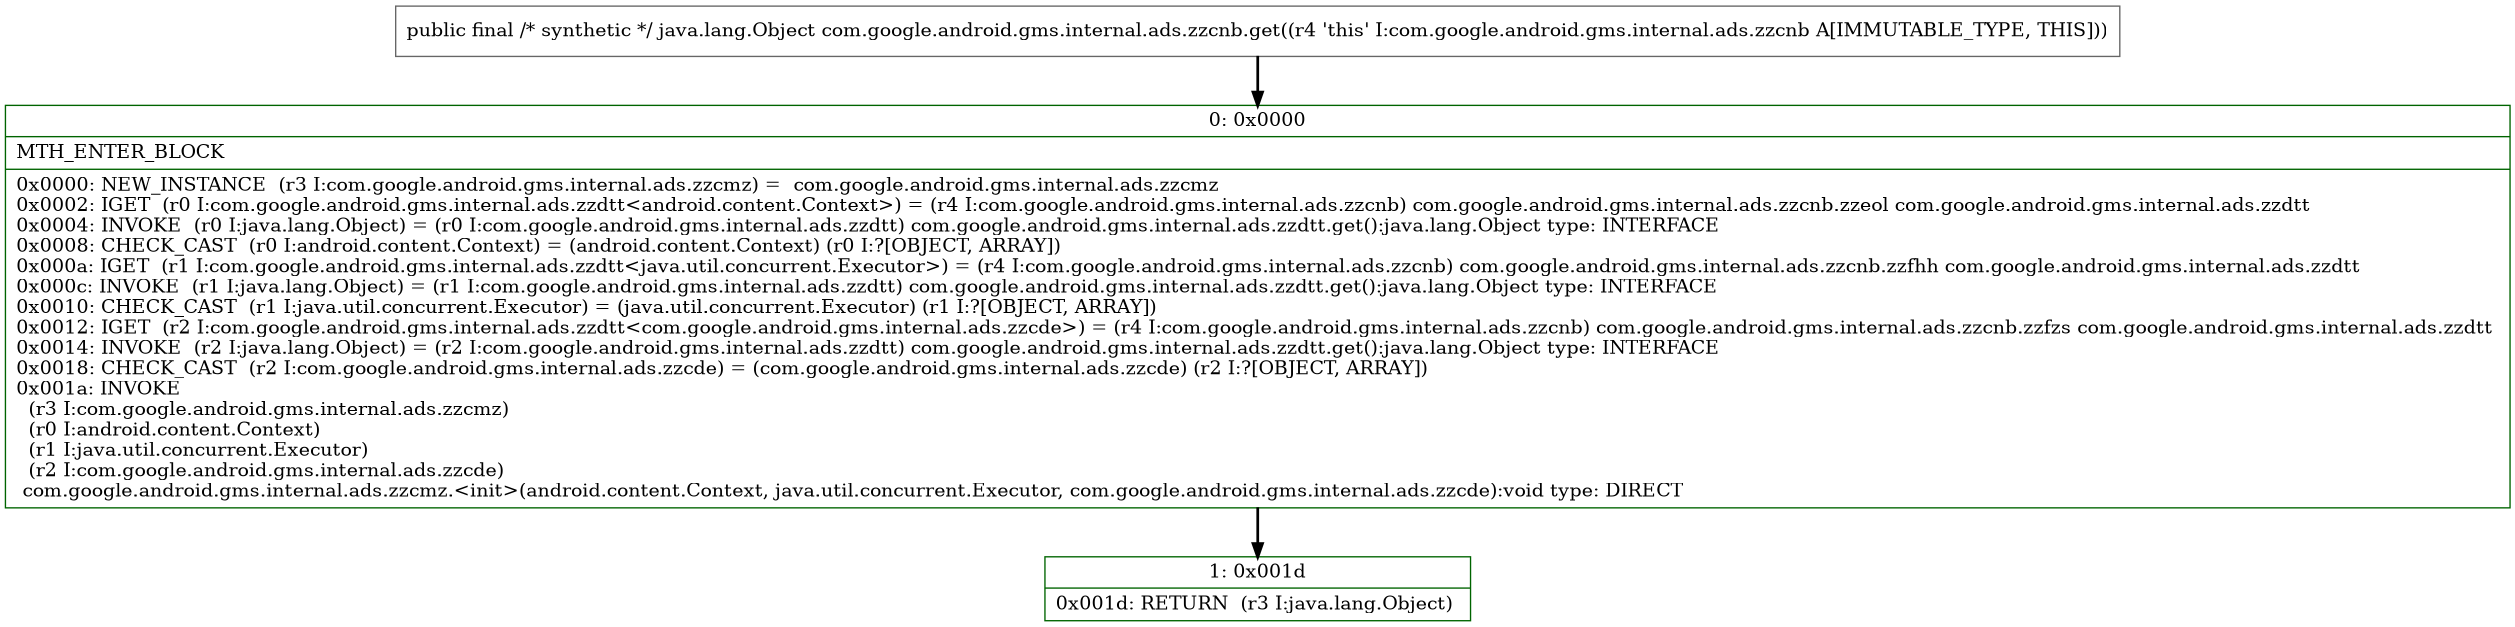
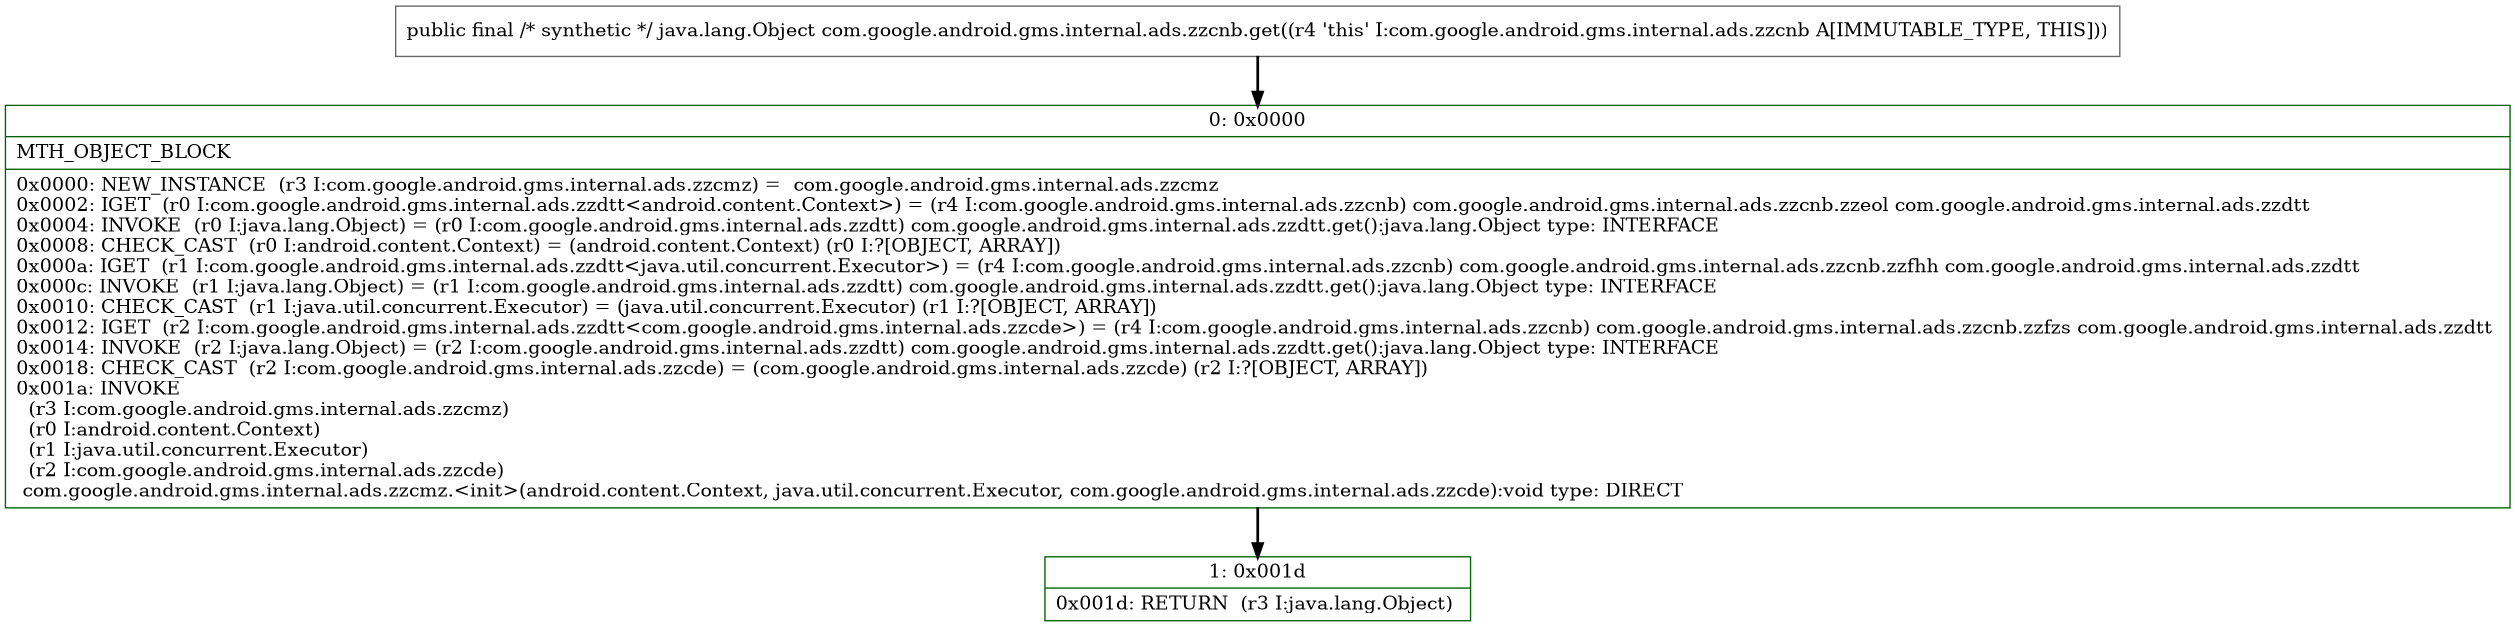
node "0: 0x0000": text "MTH_ENTER_BLOCK" -> "MTH_OBJECT_BLOCK"
